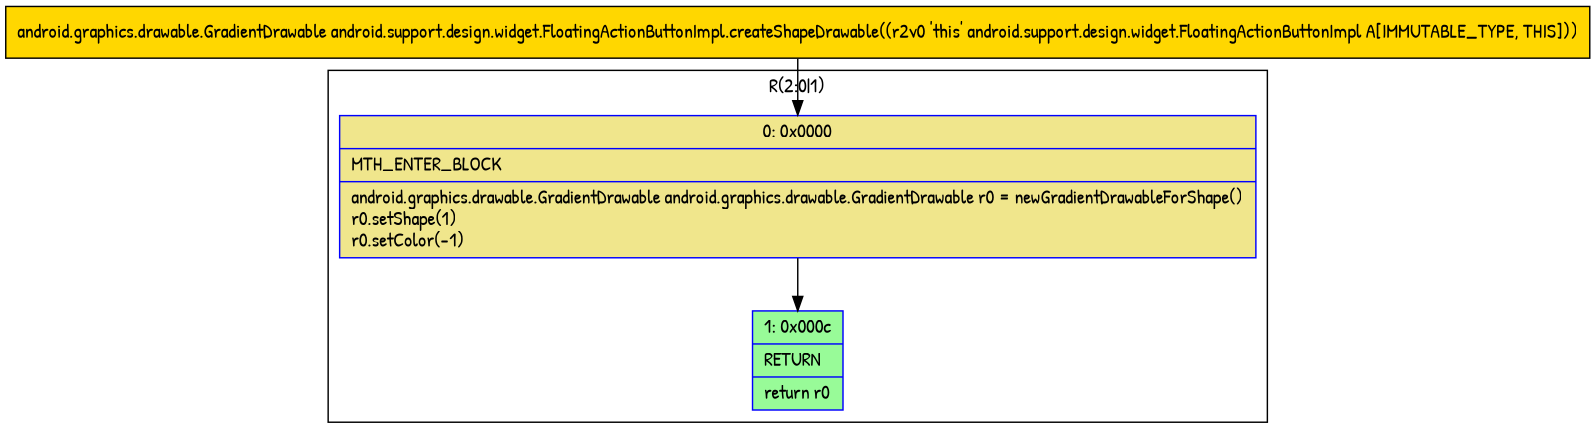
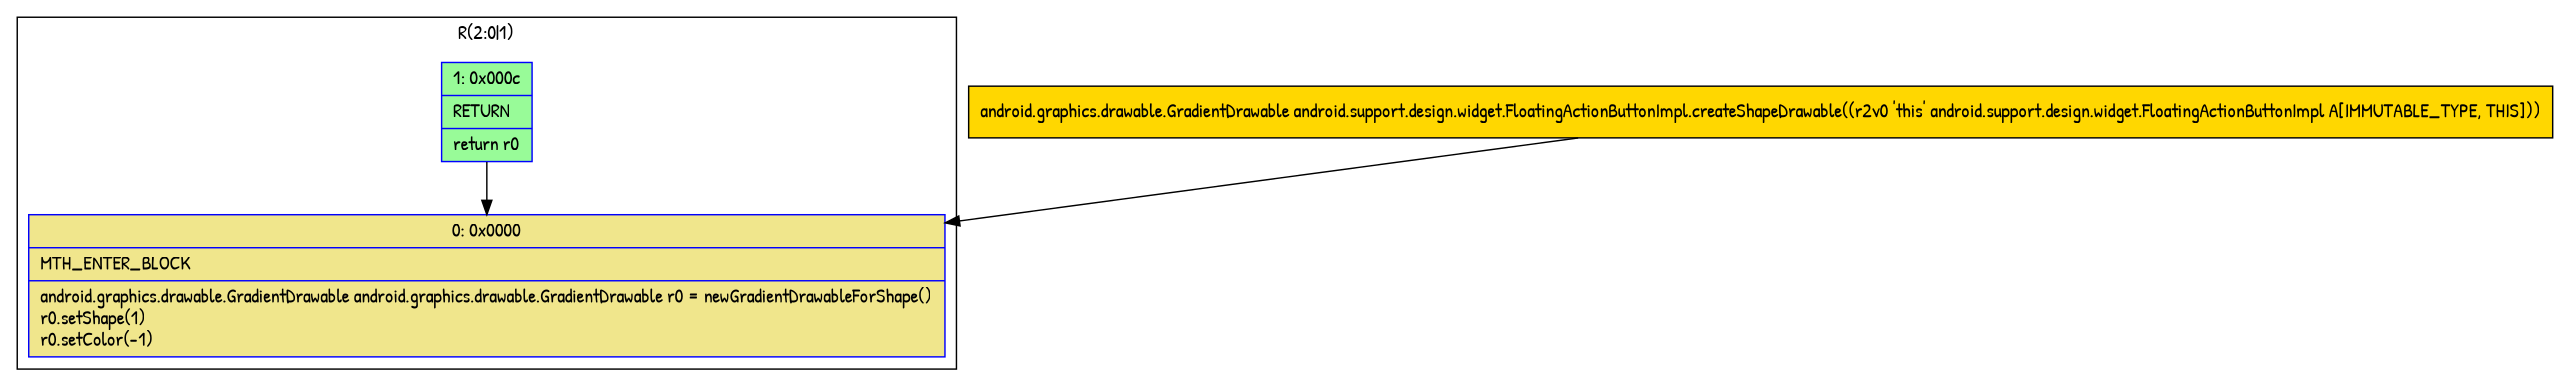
edge "0: 0x0000" -> "1: 0x000c": reversed
